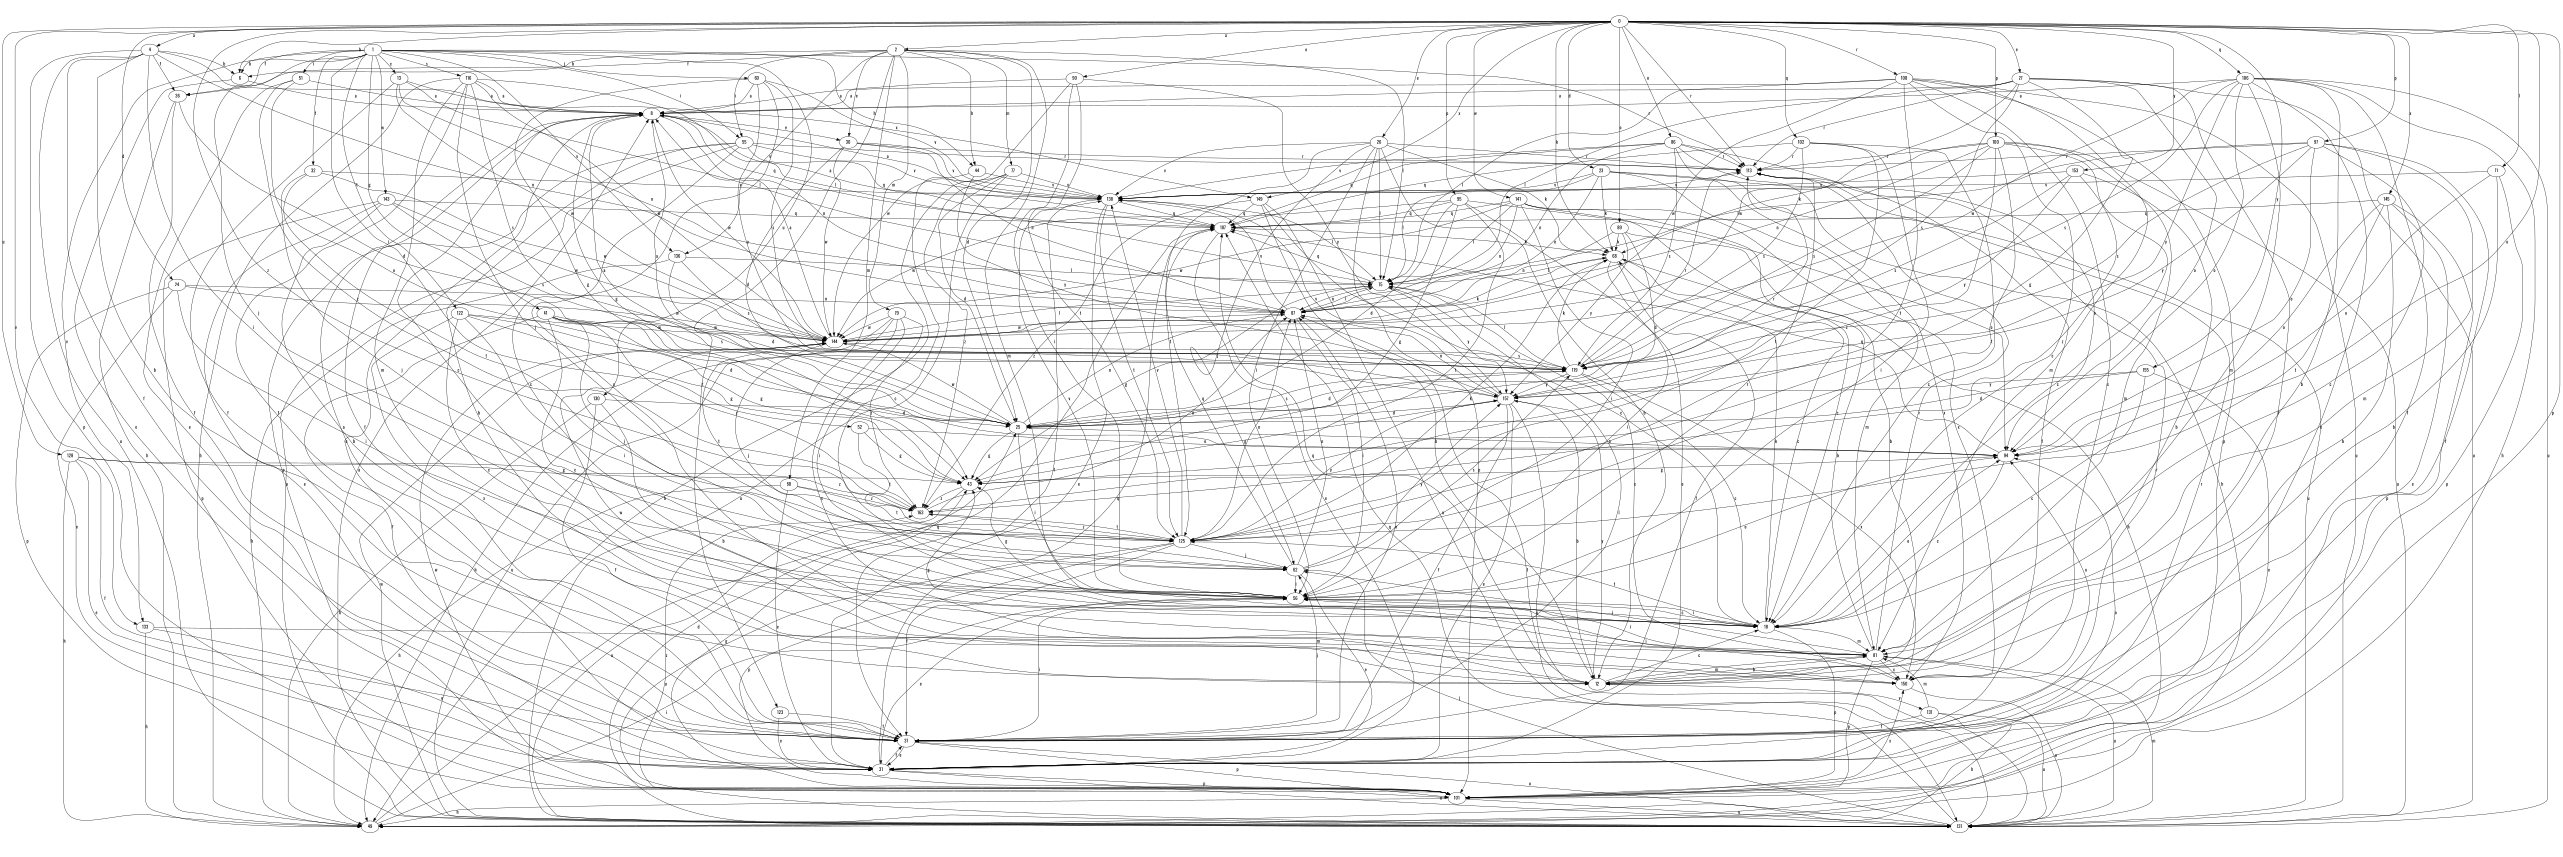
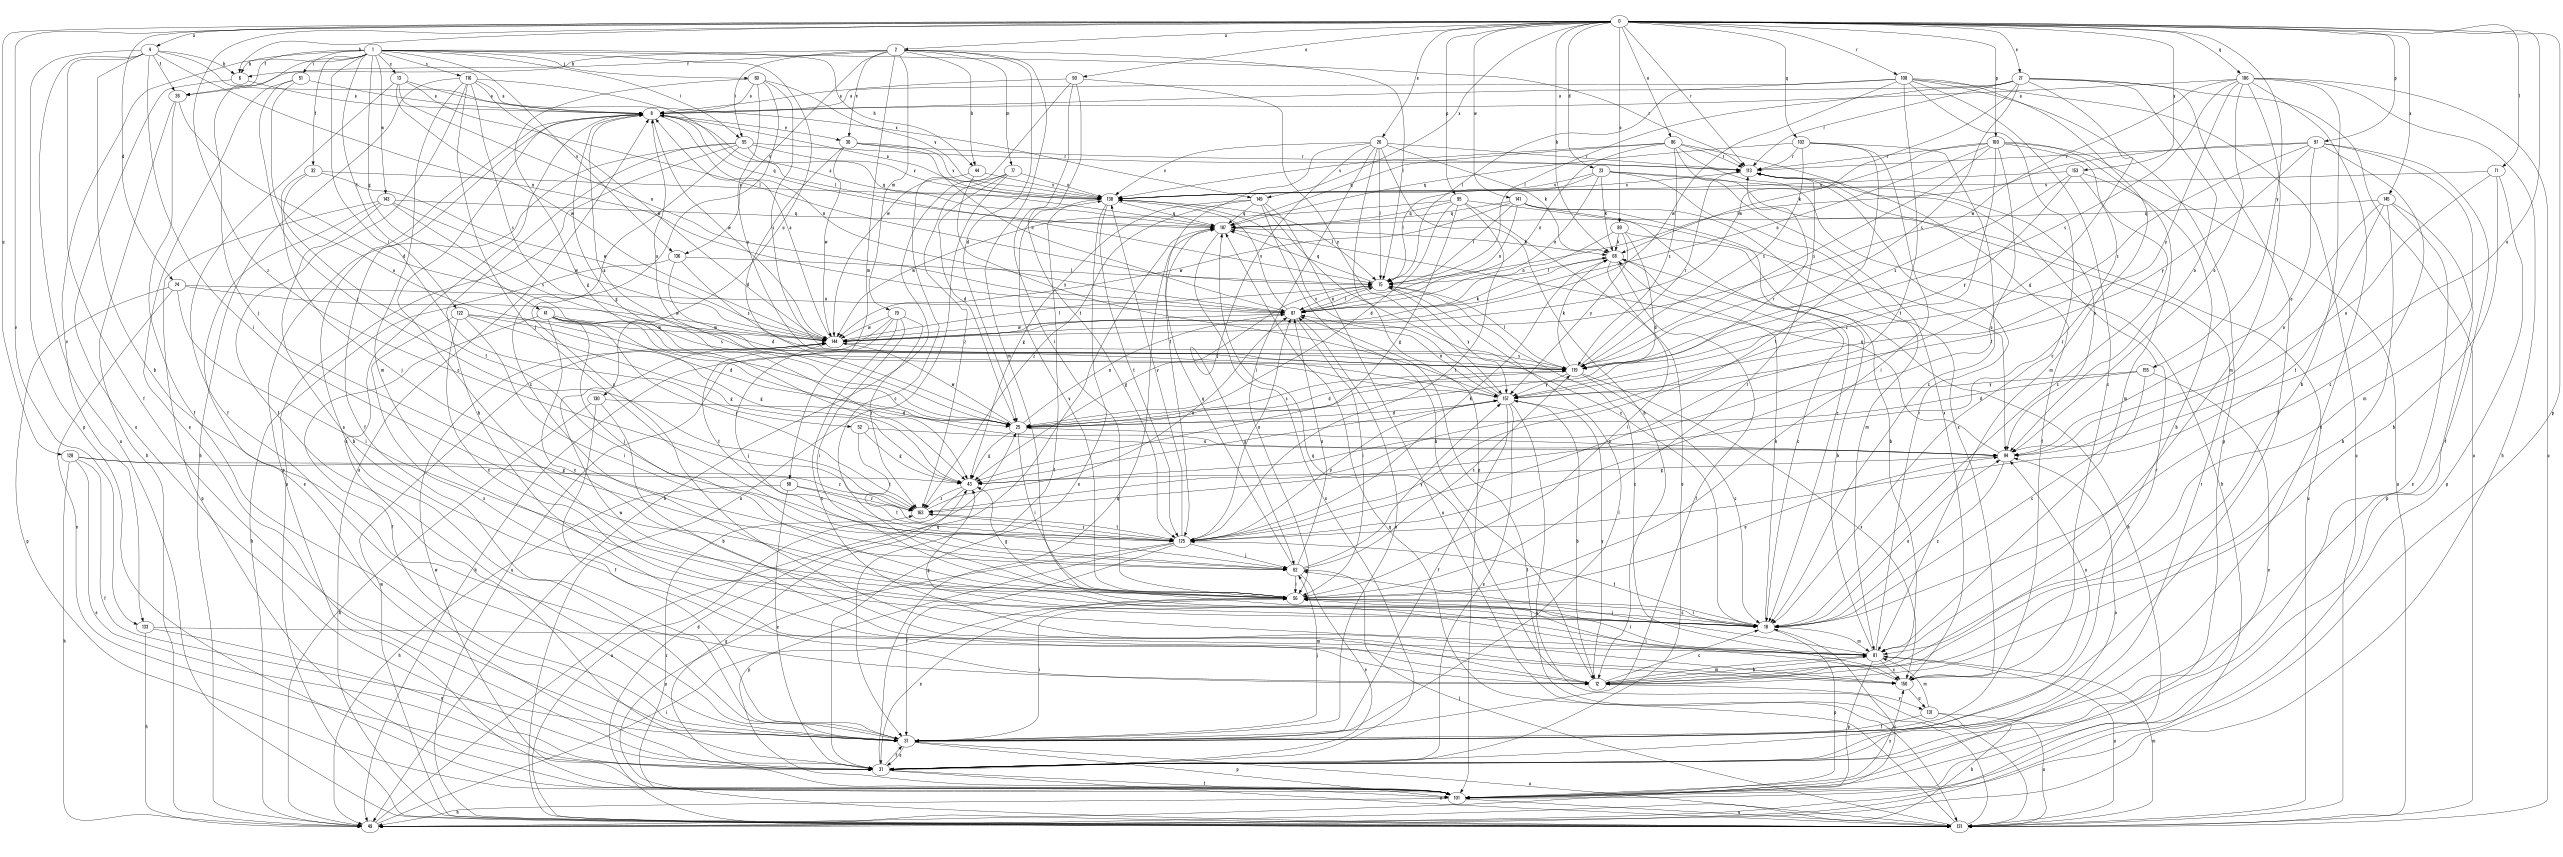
edge "138" -> "113": reversed
edge "149" -> "43": added, label "g"
edge "141" -> "56": removed, label "i"
edge "106" -> "37": removed, label "f"
node "123": removed
edge "150" -> "131": now "150" -> "137"
edge "31" -> "101": label "p" -> "f"
edge "49" -> "18": added, label "c"
